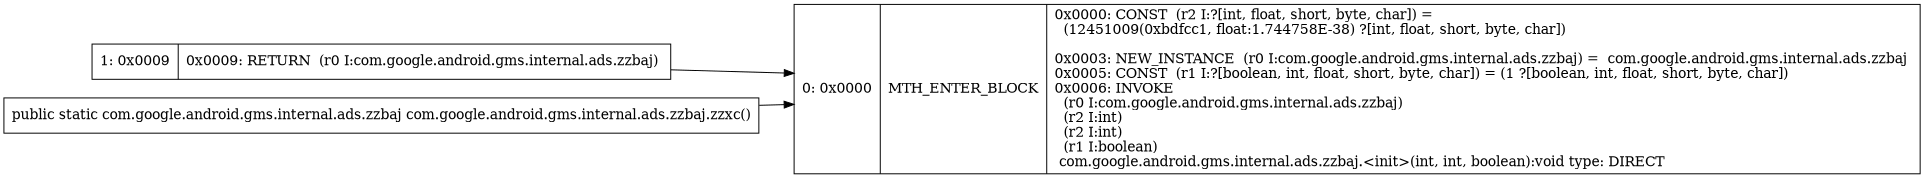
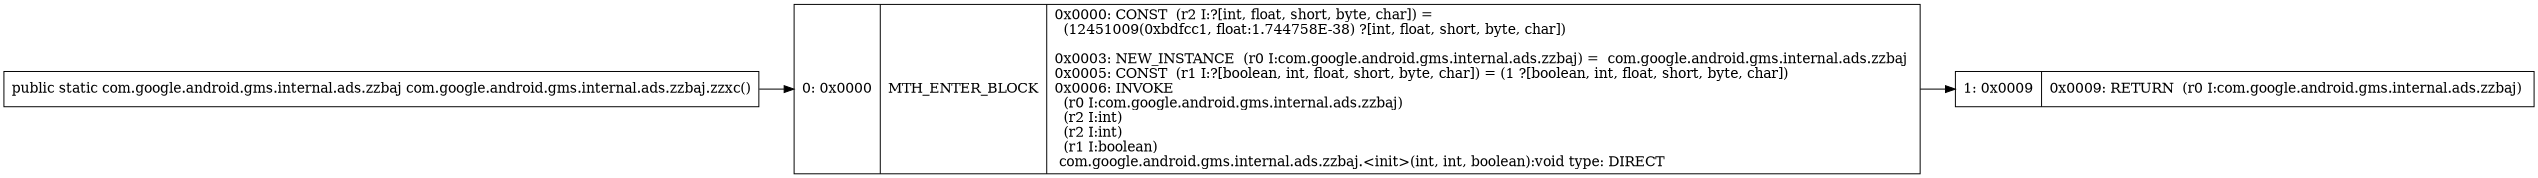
edge "1: 0x0009" -> "0: 0x0000": reversed
